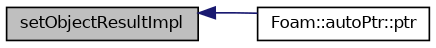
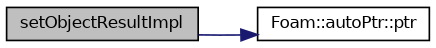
edge "Foam::autoPtr::ptr" -> "setObjectResultImpl": reversed
